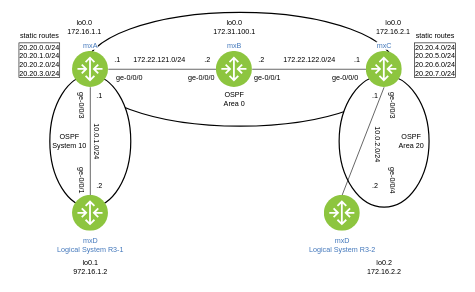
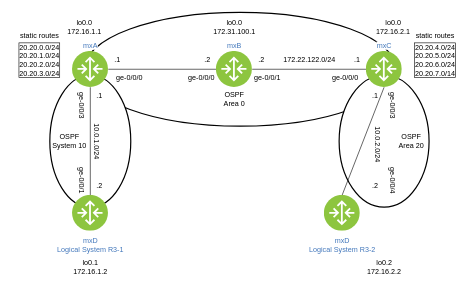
node "172.22.121.0/24": removed
node "20.20.4.0/24 20.20.5.0/24 20.20.6.0/24 20.20.7.0/24": label "20.20.4.0/24 20.20.5.0/24 20.20.6.0/24 20.20.7.0/24" -> "20.20.4.0/24 20.20.5.0/24 20.20.6.0/24 20.20.7.0/14"
node "lo0.1 972.16.1.2": label "lo0.1 972.16.1.2" -> "lo0.1 172.16.1.2"
